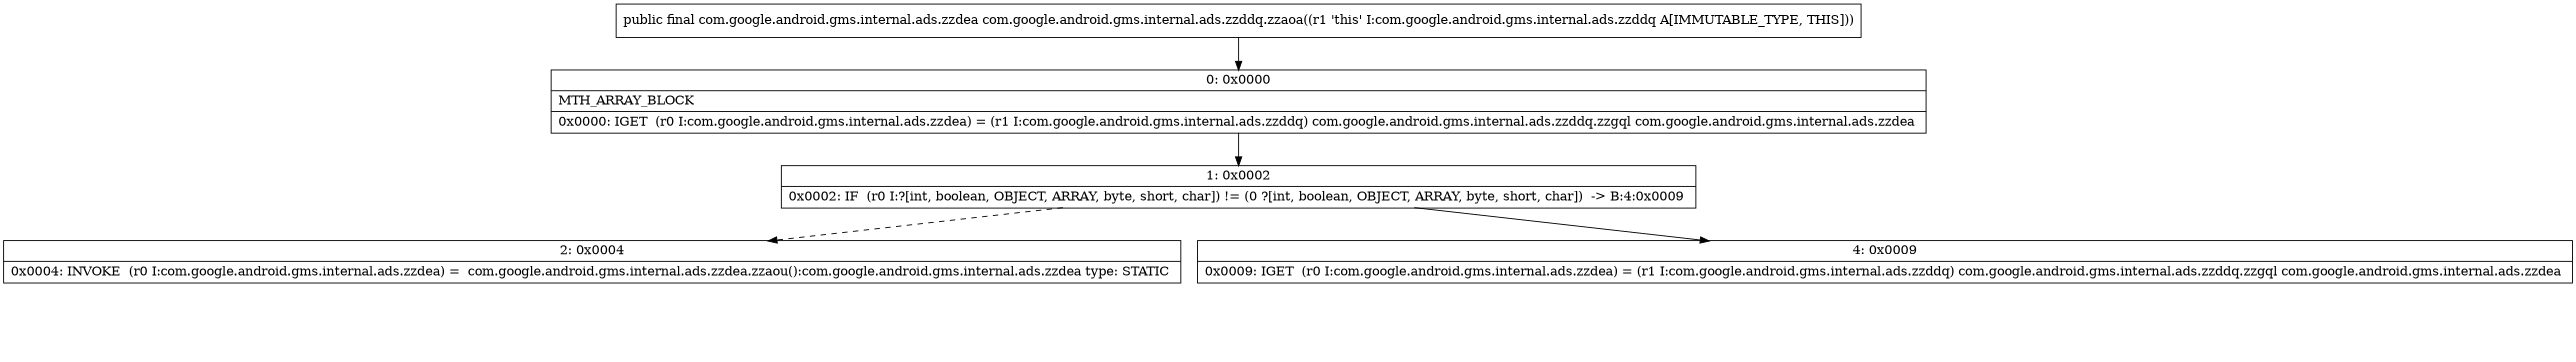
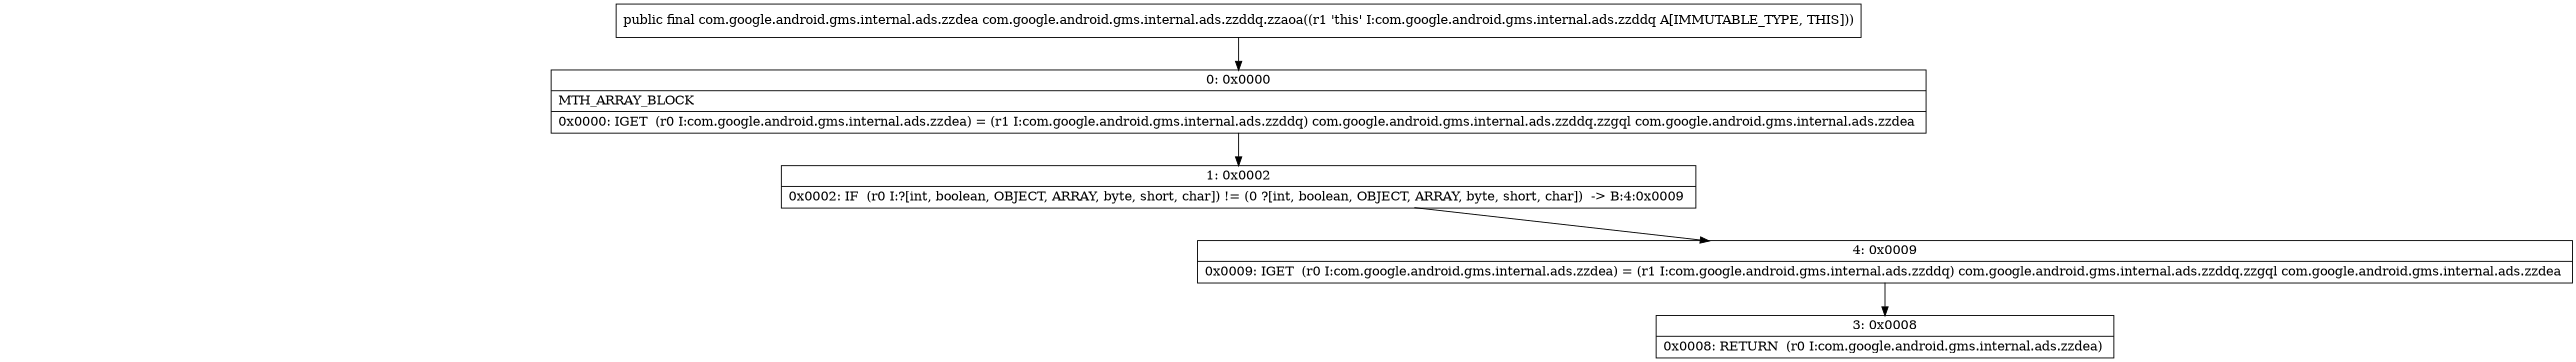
node "2: 0x0004": removed
node "3: 0x0008": added
